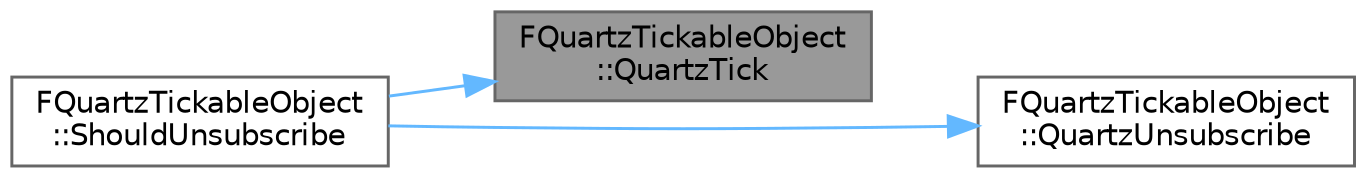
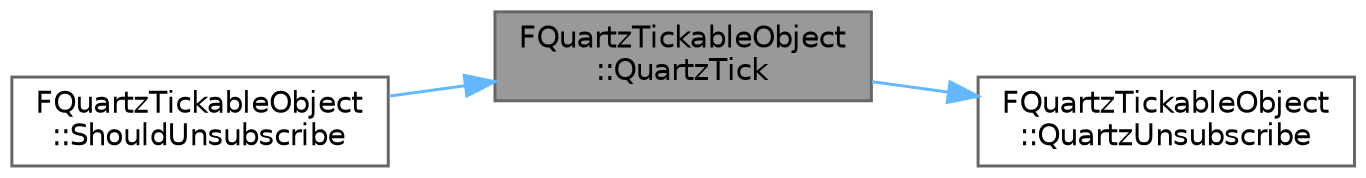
edge "FQuartzTickableObject ::ShouldUnsubscribe" -> "FQuartzTickableObject ::QuartzUnsubscribe": now "FQuartzTickableObject ::QuartzTick" -> "FQuartzTickableObject ::QuartzUnsubscribe"
